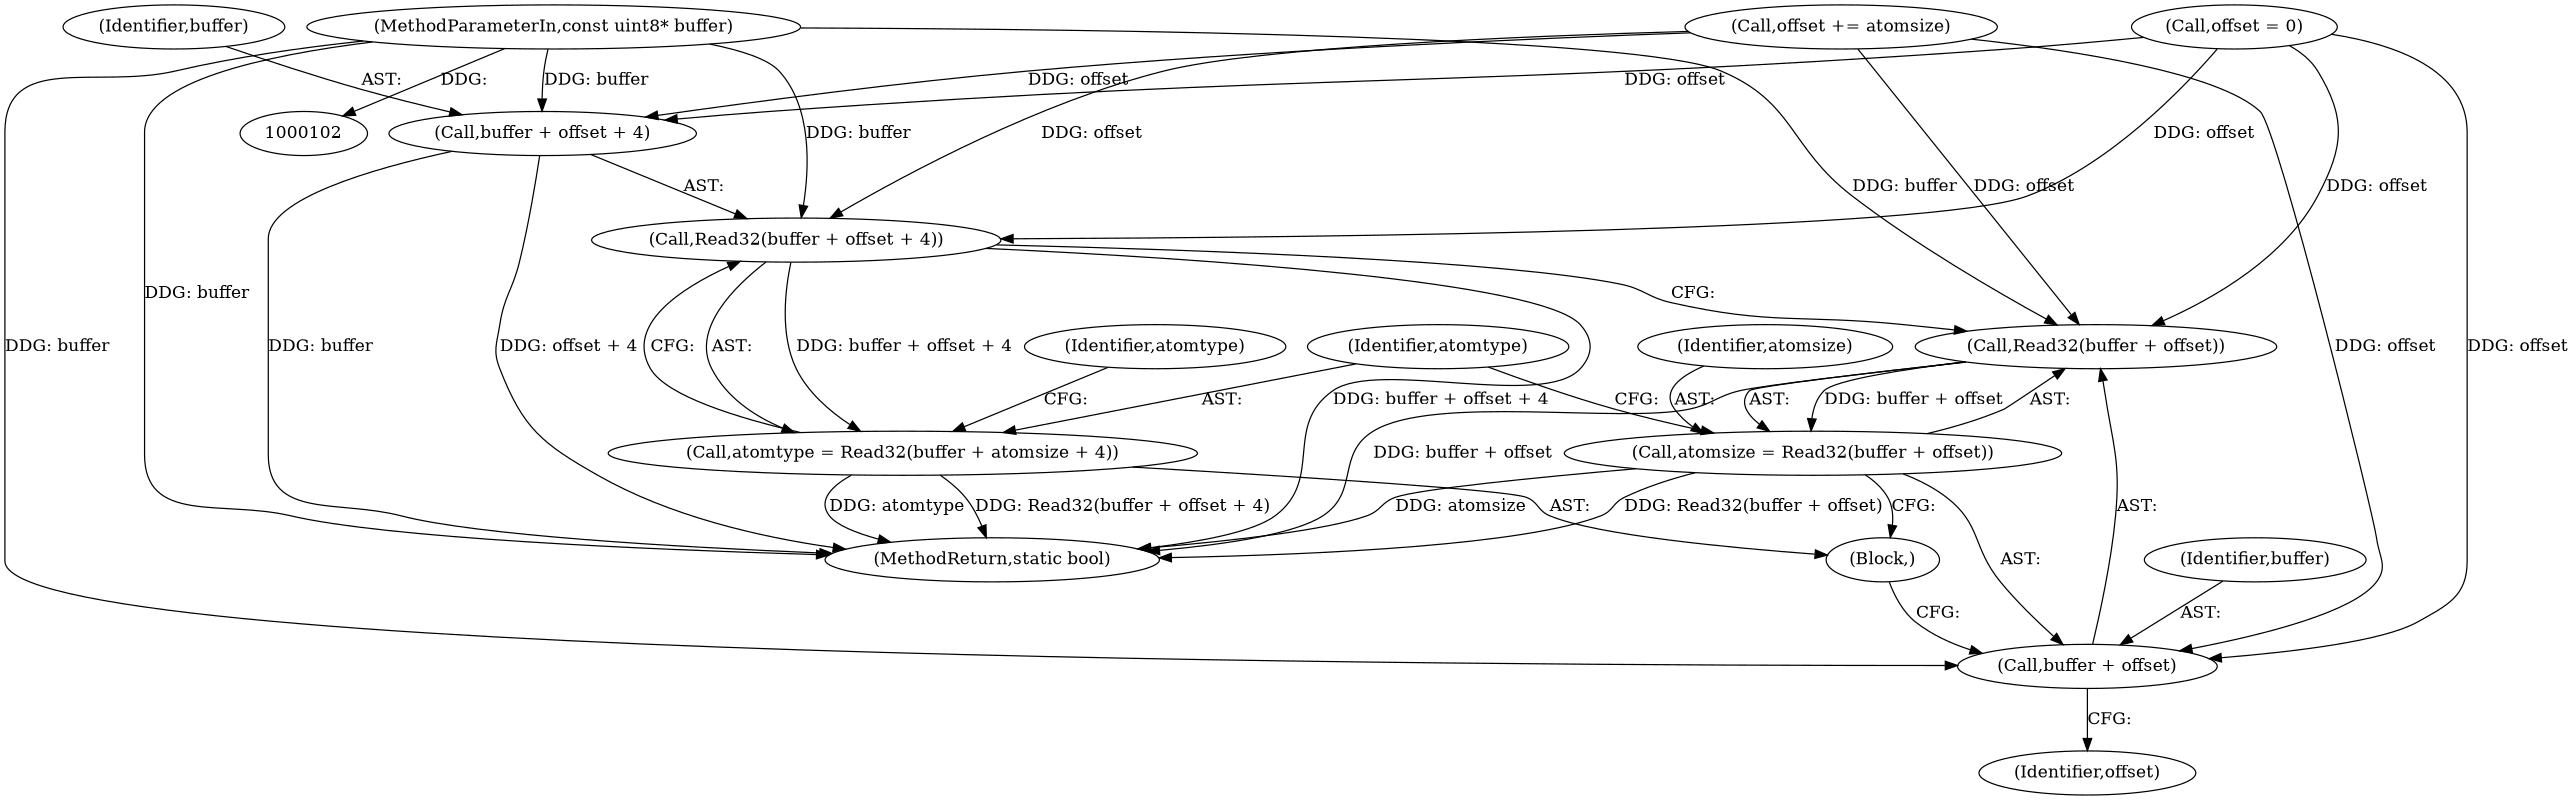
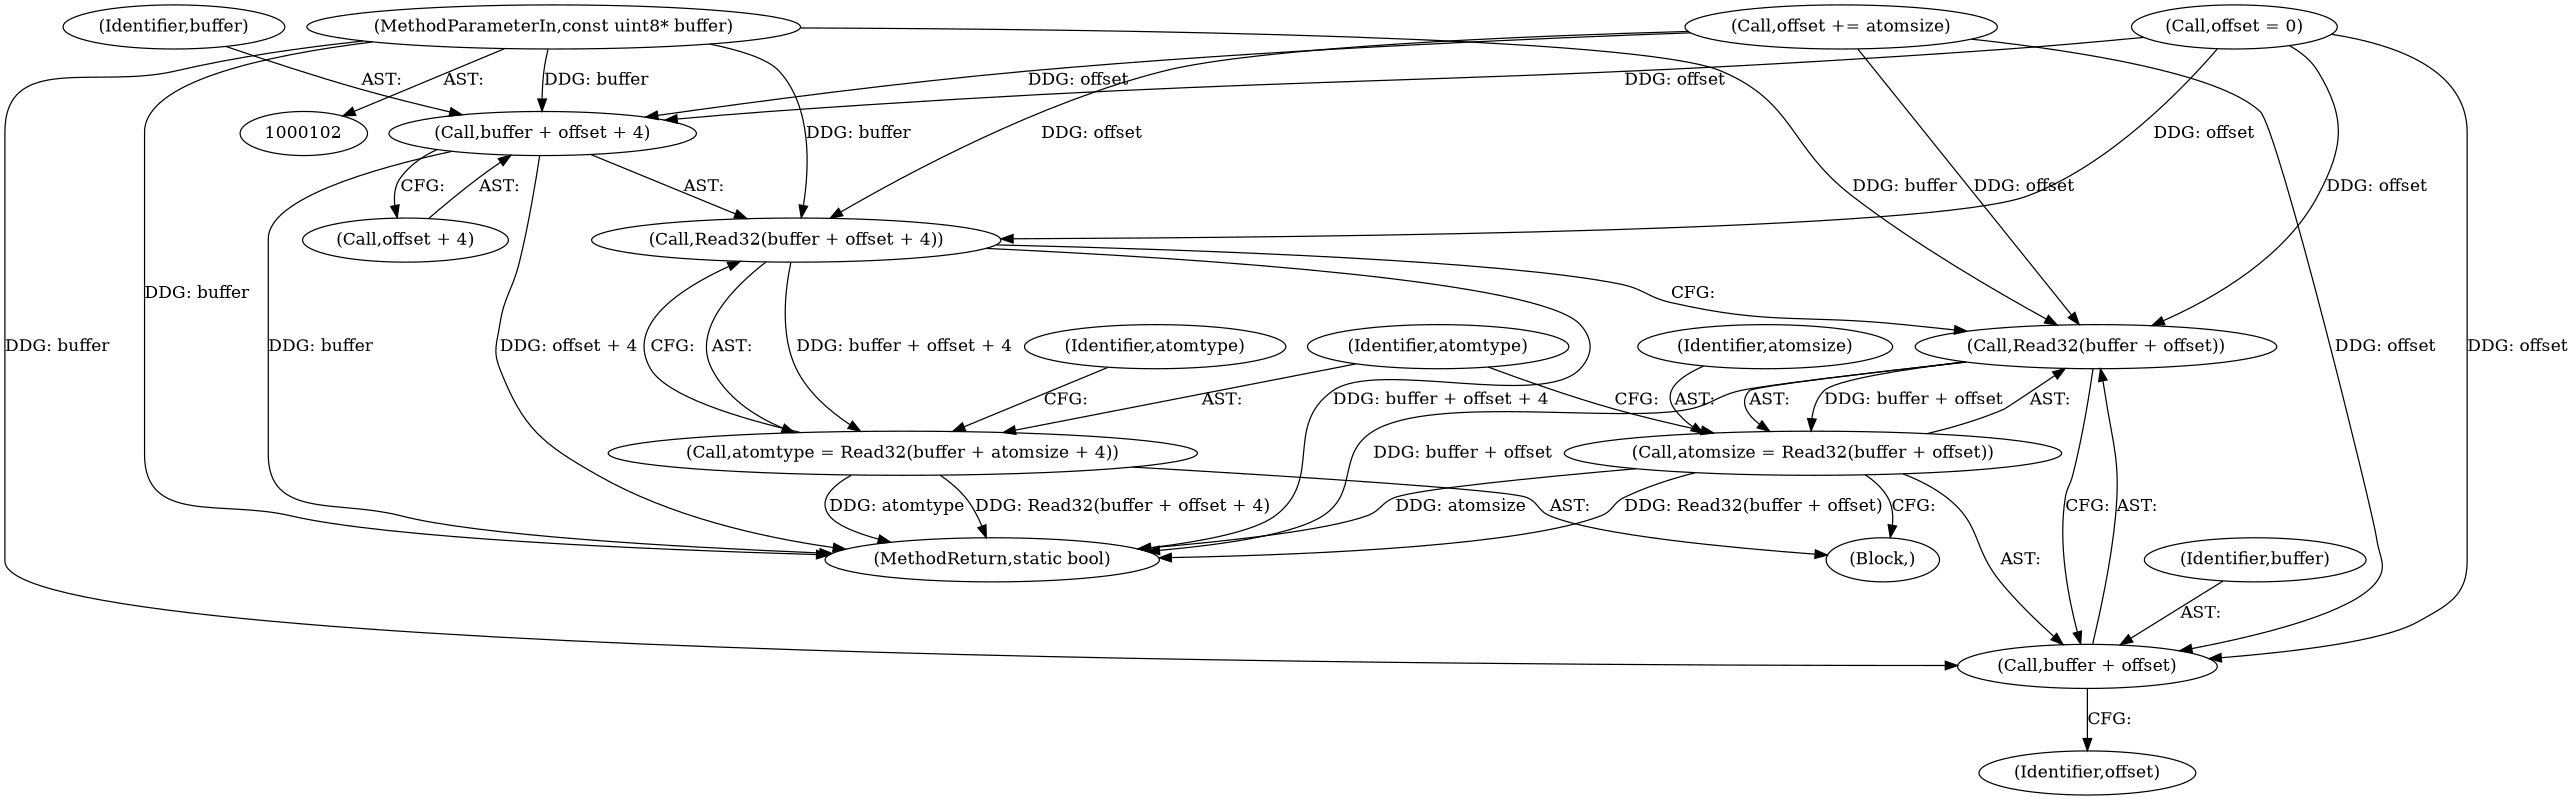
edge "(MethodParameterIn,const uint8* buffer)" -> "1000102": label "DDG: " -> "AST: "
node "(Call,offset + 4)": added
edge "(Block,)" -> "(Call,buffer + offset)": now "(Call,Read32(buffer + offset))" -> "(Call,buffer + offset)"
